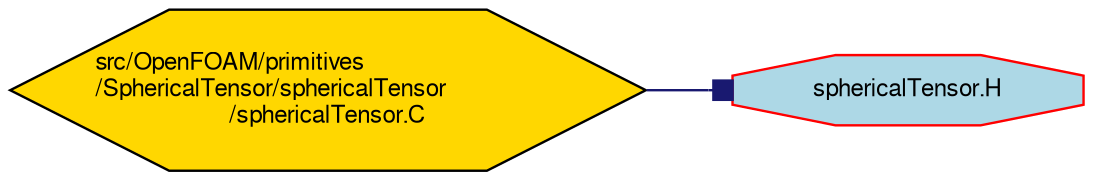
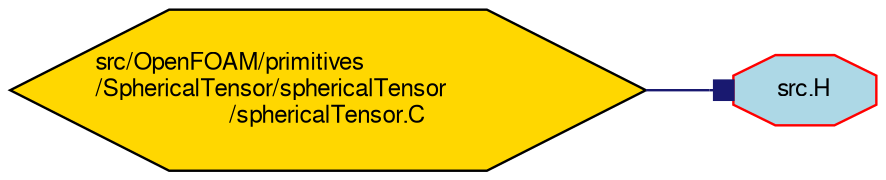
node "sphericalTensor.H": label "sphericalTensor.H" -> "src.H"
